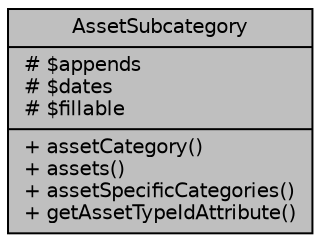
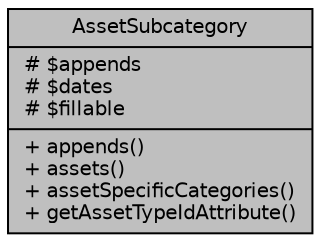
node "AssetSubcategory": text "+ assetCategory()" -> "+ appends()"
